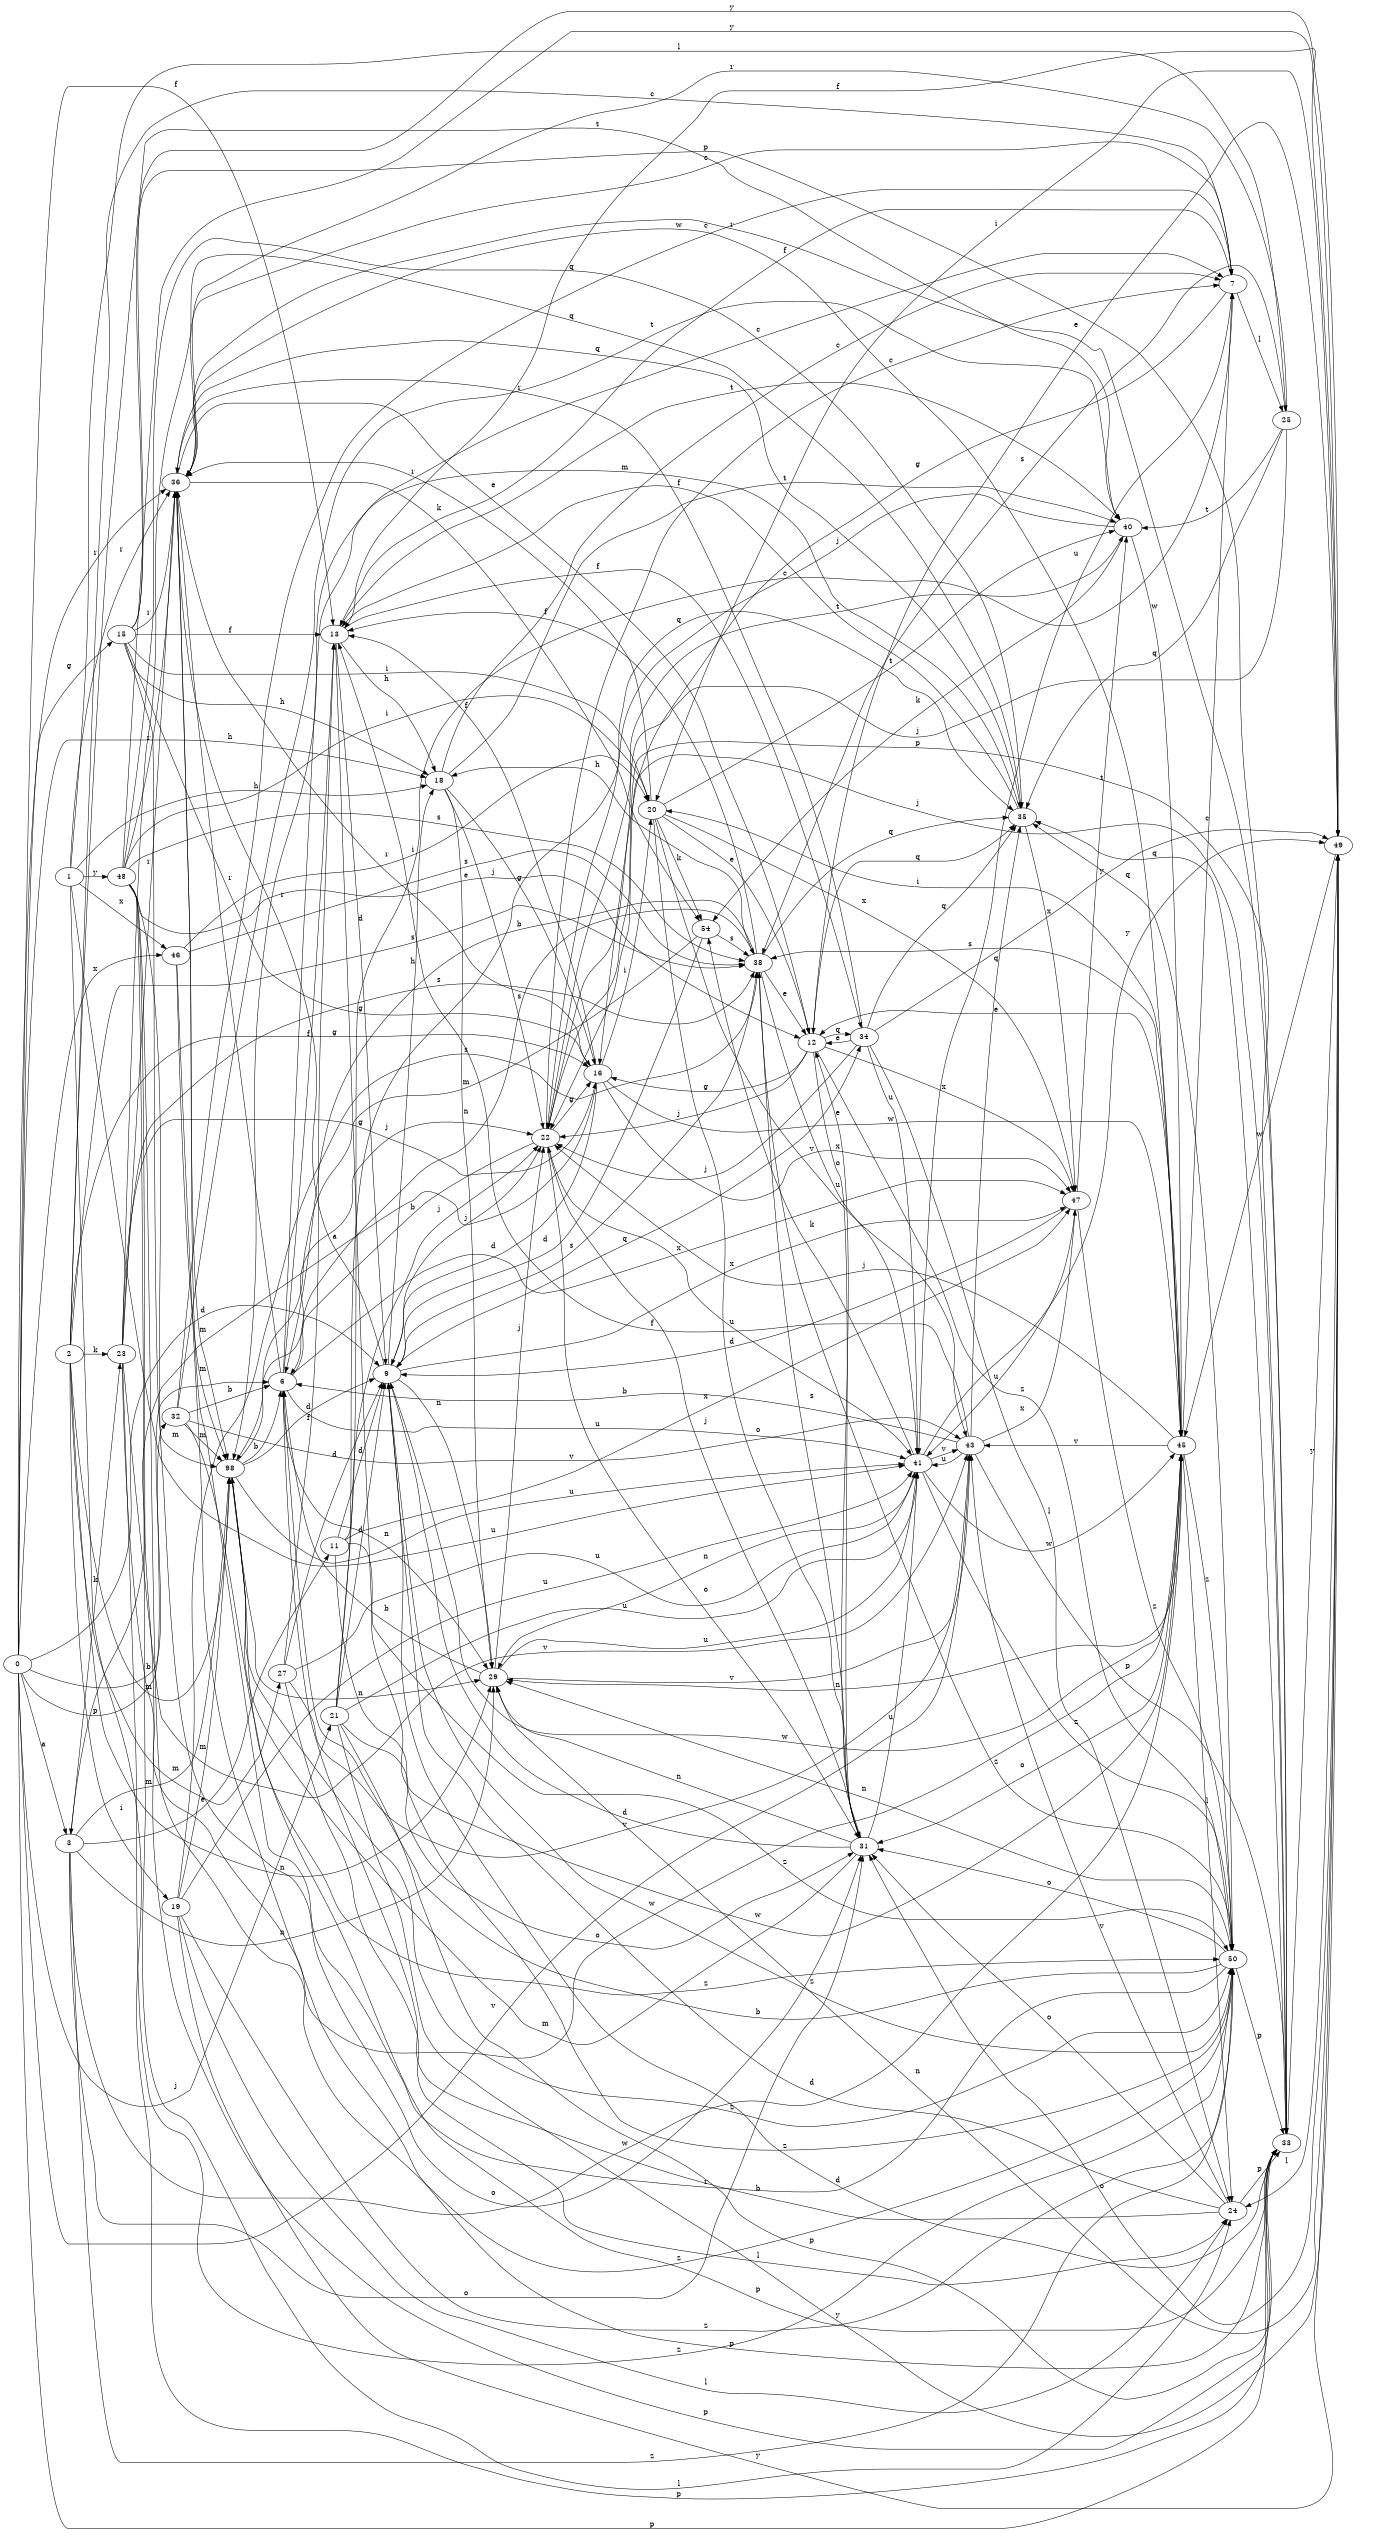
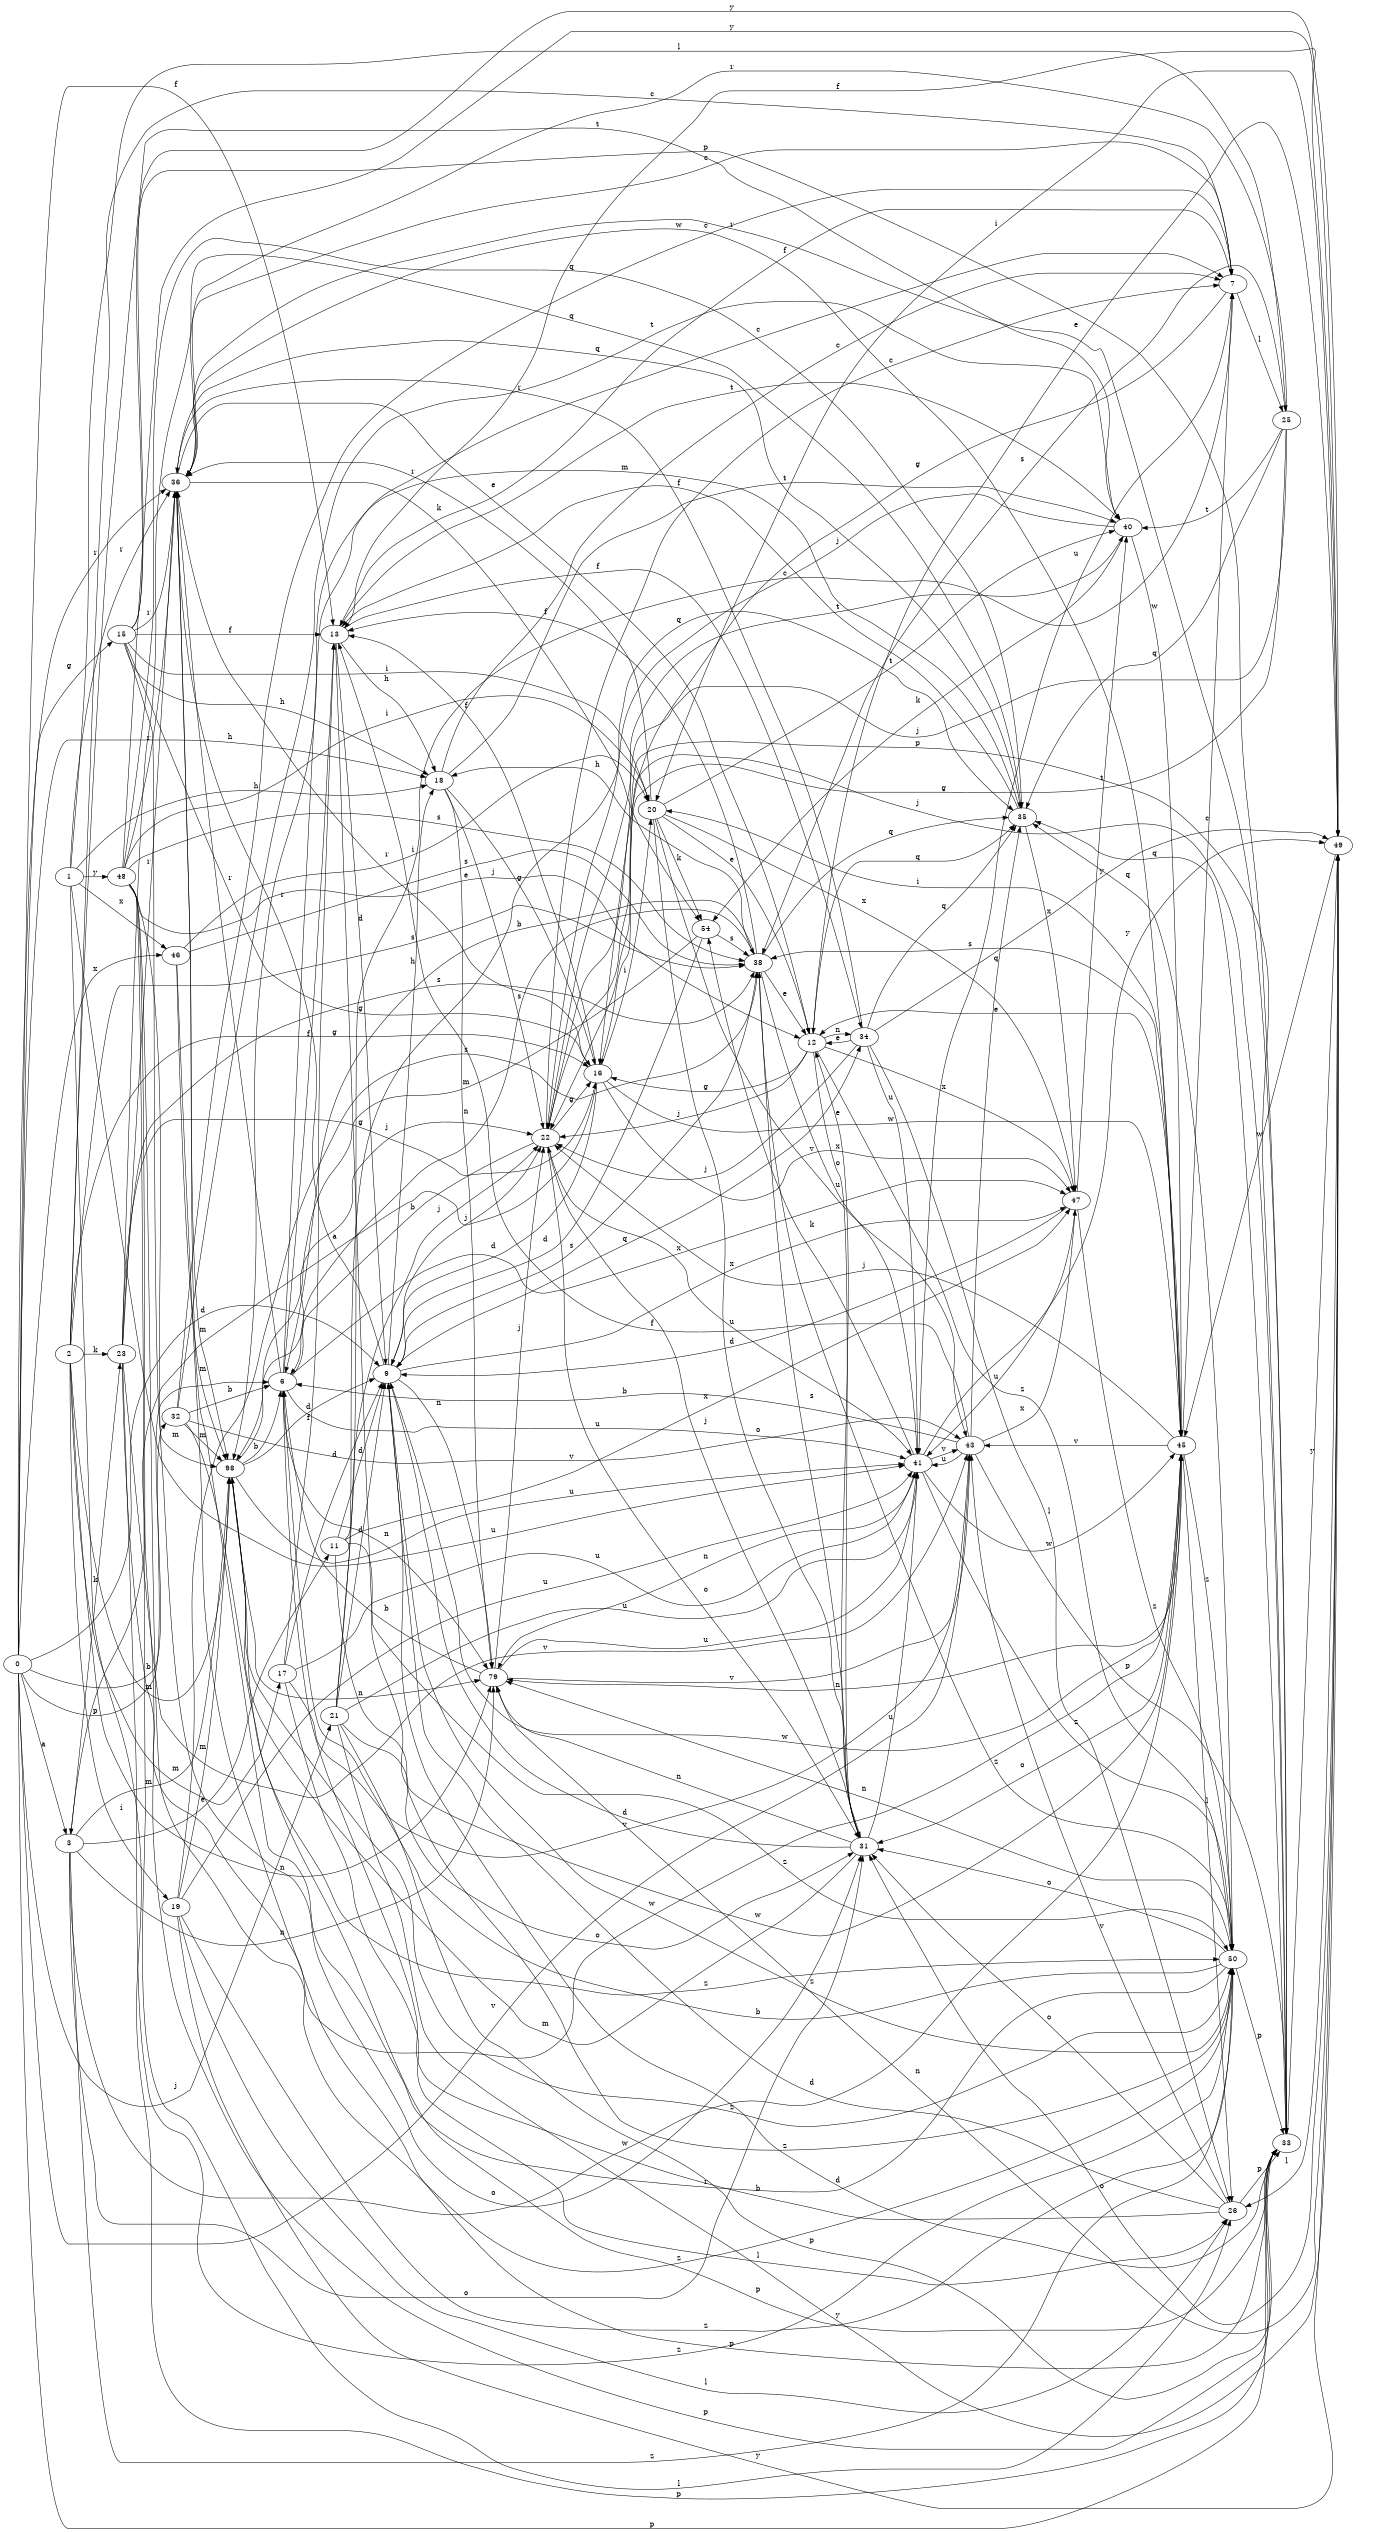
edge "25" -> "16": added, label "g"
edge "12" -> "34": label "q" -> "n"
node "27": label "27" -> "17"
node "29": label "29" -> "79"
node "24": label "24" -> "26"
